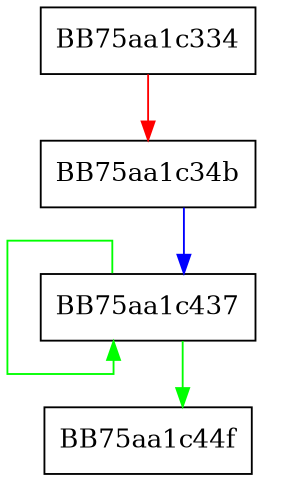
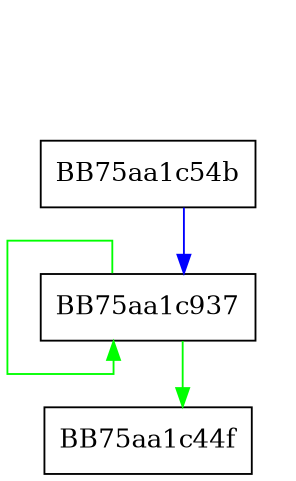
node "BB75aa1c334": removed
node "BB75aa1c34b": label "BB75aa1c34b" -> "BB75aa1c54b"
node "BB75aa1c437": label "BB75aa1c437" -> "BB75aa1c937"
